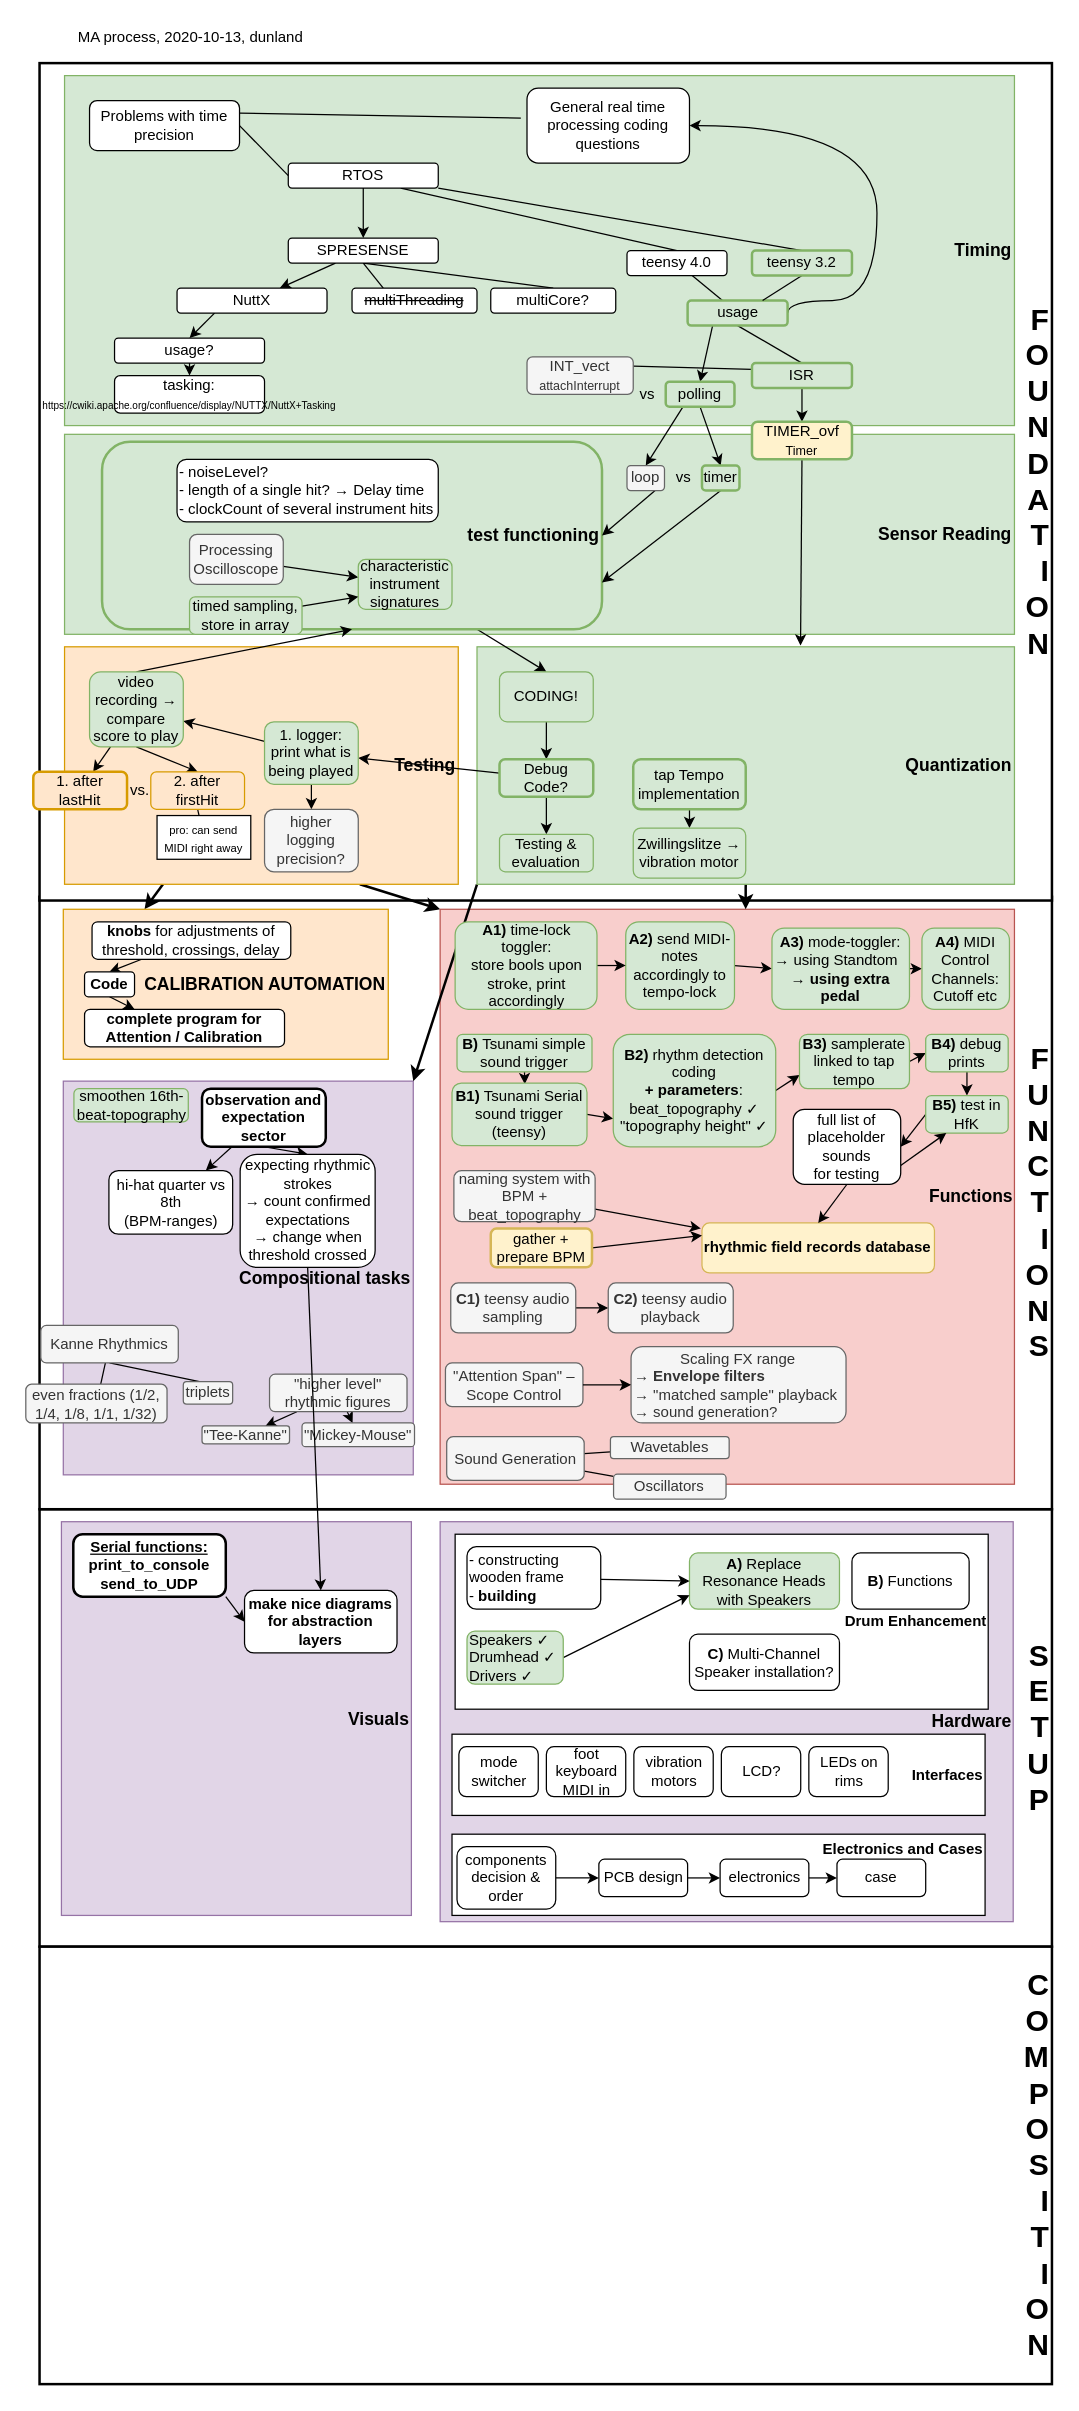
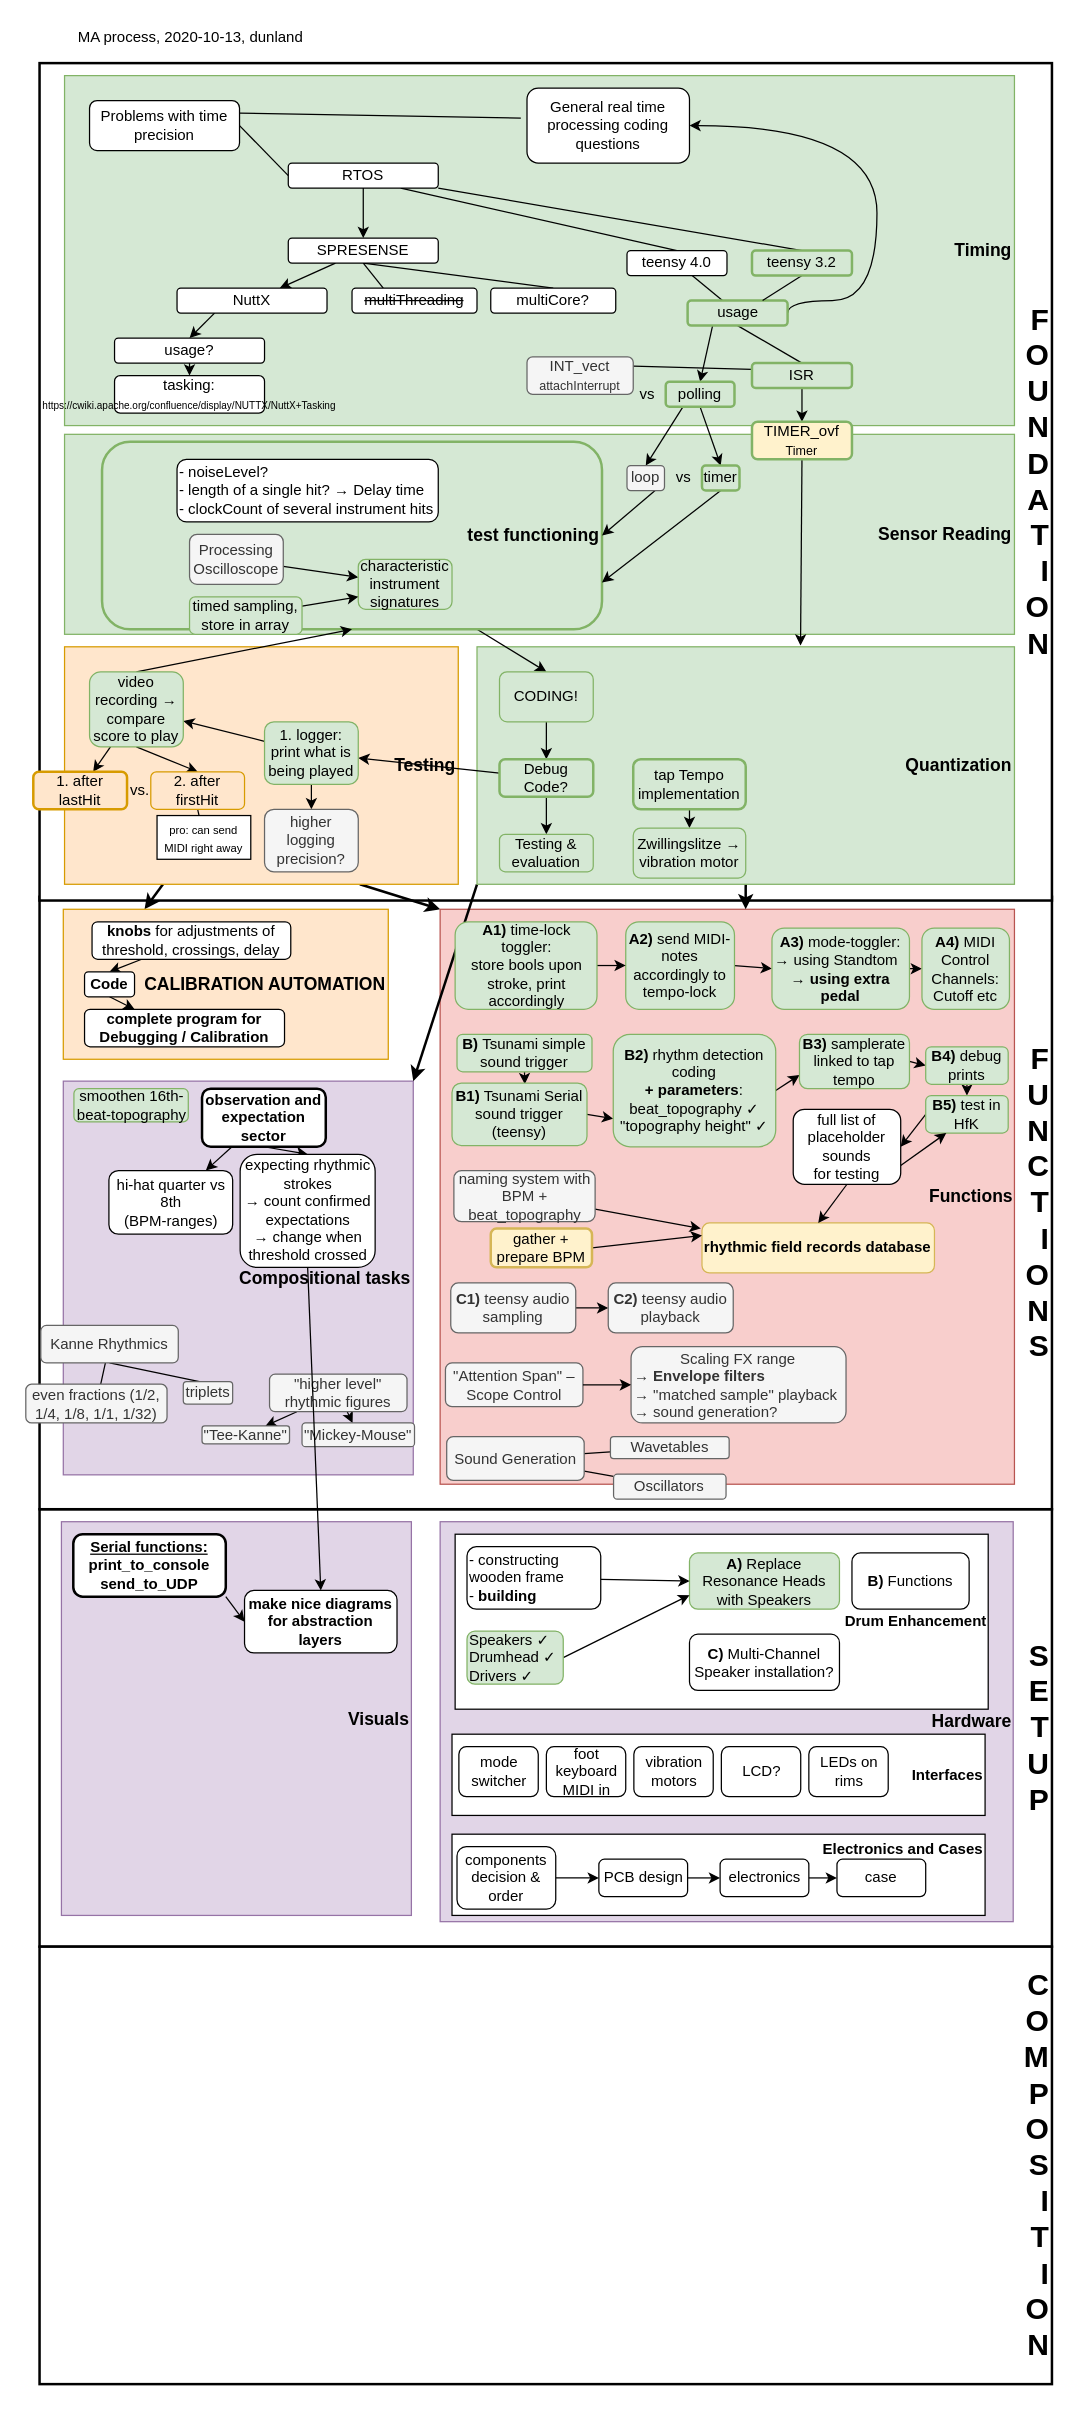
node "complete program for Attention / Calibration": label "complete program for Attention / Calibration" -> "complete program for Debugging / Calibration"
node "B4) debug prints": moved (967, 1053) -> (967, 1066)
